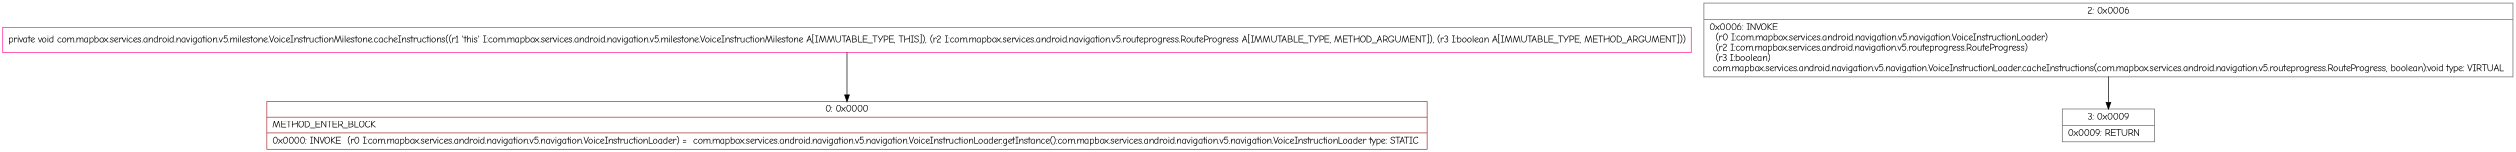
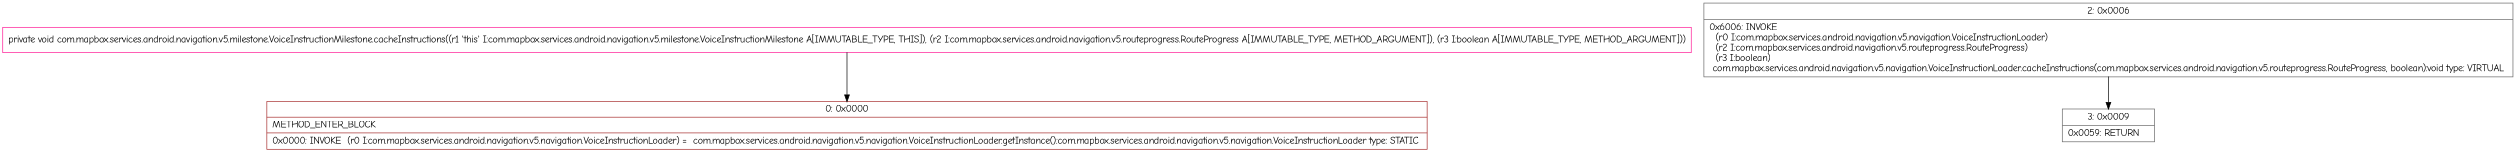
node "2: 0x0006": text "0x0006: INVOKE" -> "0x6006: INVOKE"
node "3: 0x0009": text "0x0009: RETURN" -> "0x0059: RETURN"
